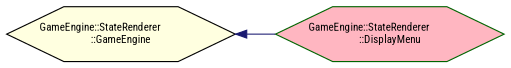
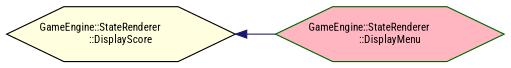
node "GameEngine::StateRenderer ::GameEngine": label "GameEngine::StateRenderer ::GameEngine" -> "GameEngine::StateRenderer ::DisplayScore"
